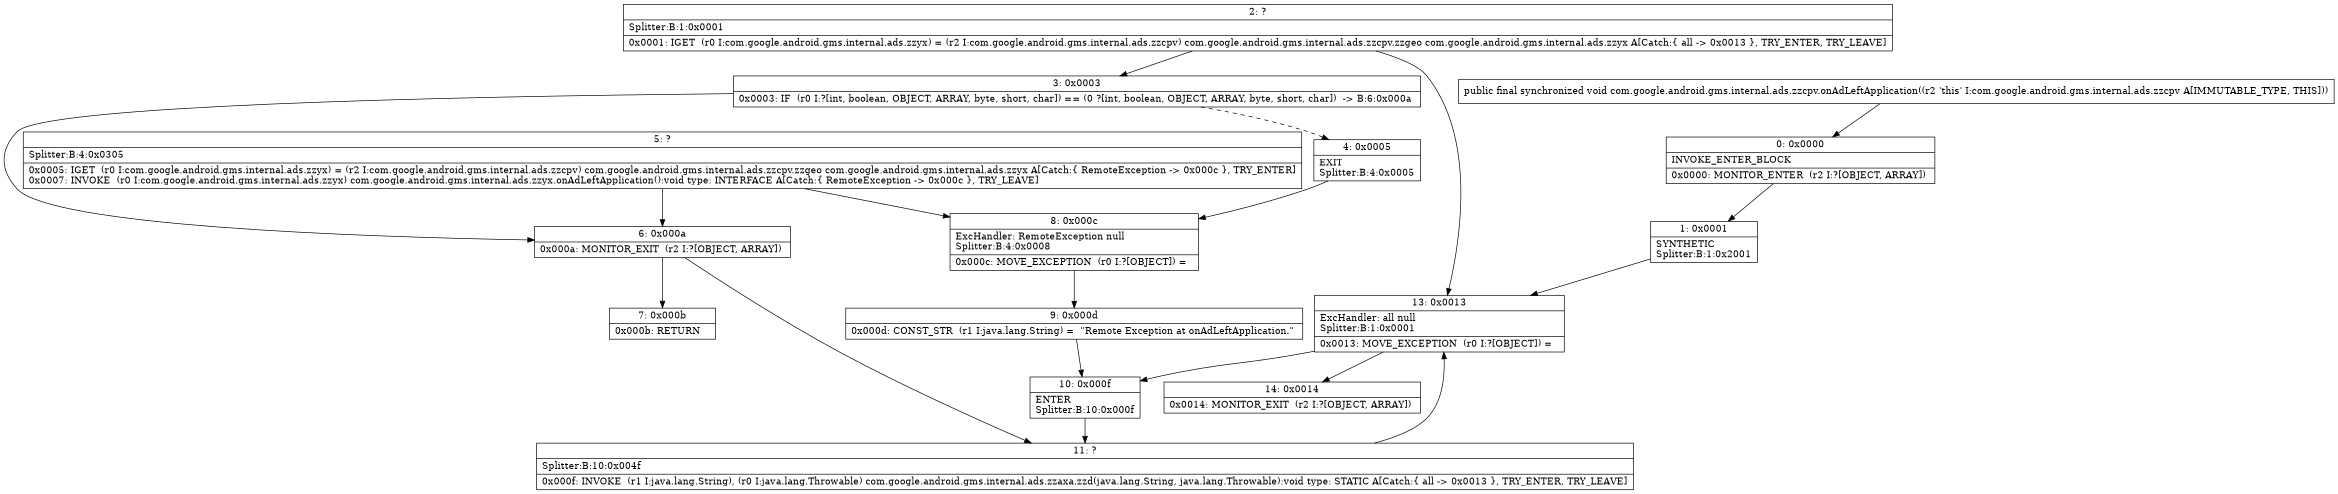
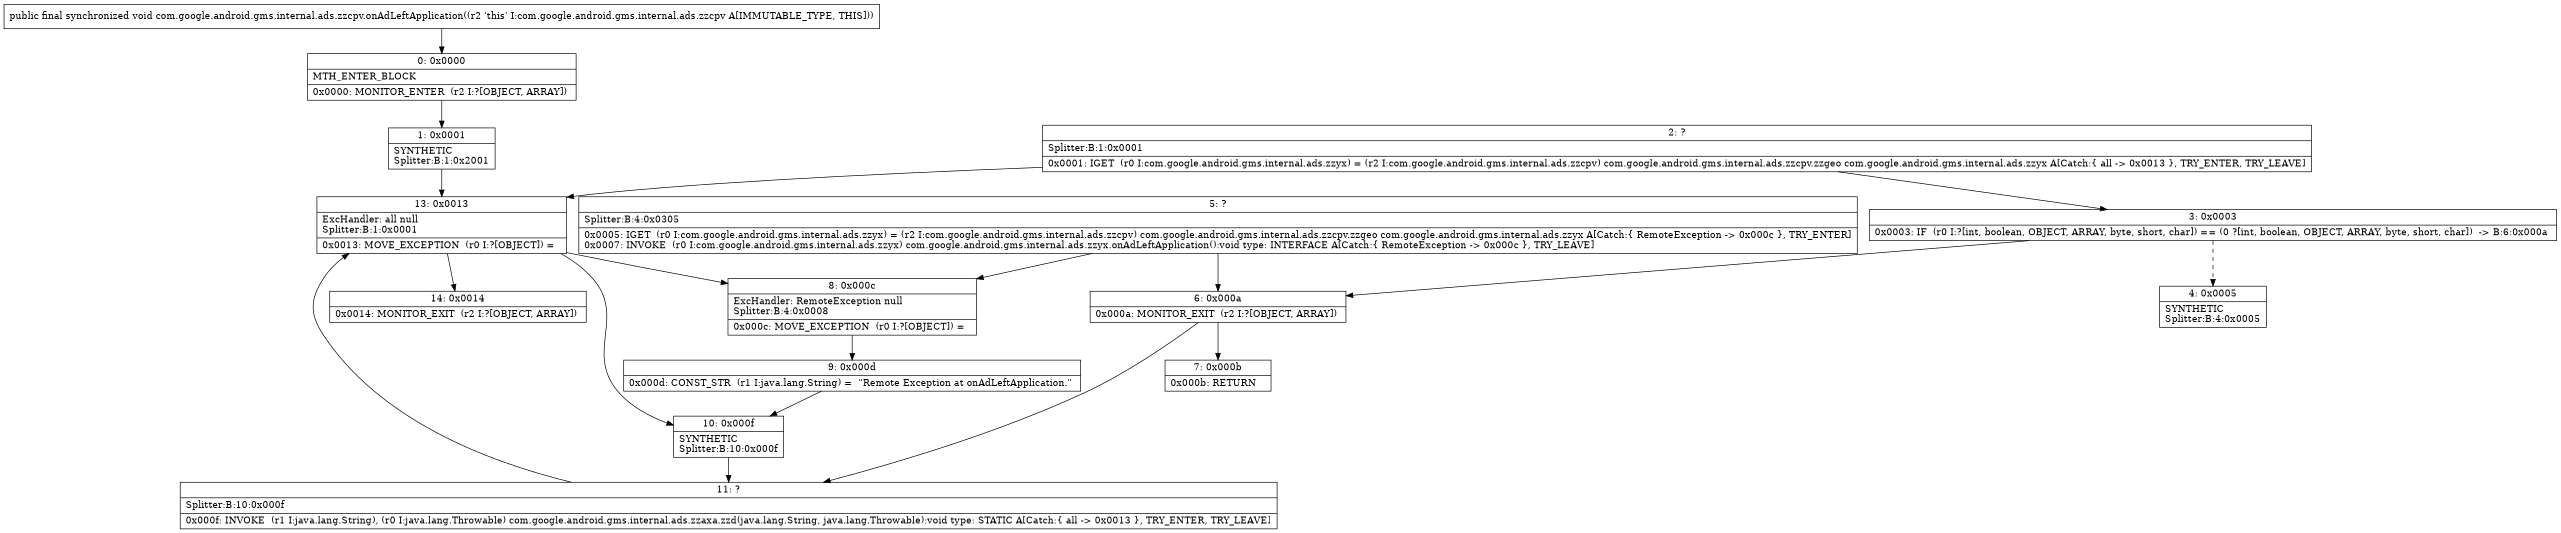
node "0: 0x0000": text "INVOKE_ENTER_BLOCK" -> "MTH_ENTER_BLOCK"
node "4: 0x0005": text "EXIT" -> "SYNTHETIC"
edge "4: 0x0005" -> "8: 0x000c": now "13: 0x0013" -> "8: 0x000c"
node "10: 0x000f": text "ENTER" -> "SYNTHETIC"
node "11: ?": text "Splitter:B:10:0x004f" -> "Splitter:B:10:0x000f"
